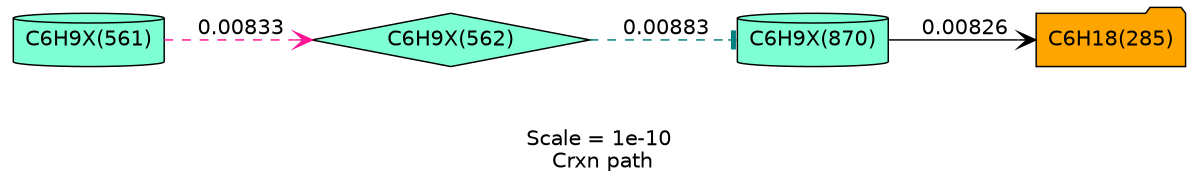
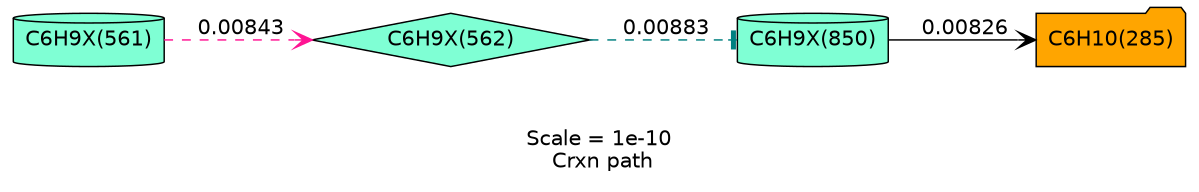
edge "C6H9X(561)" -> "C6H9X(562)": label " 0.00833" -> " 0.00843"
node "C6H9X(870)": label "C6H9X(870)" -> "C6H9X(850)"
node "C6H18(285)": label "C6H18(285)" -> "C6H10(285)"
